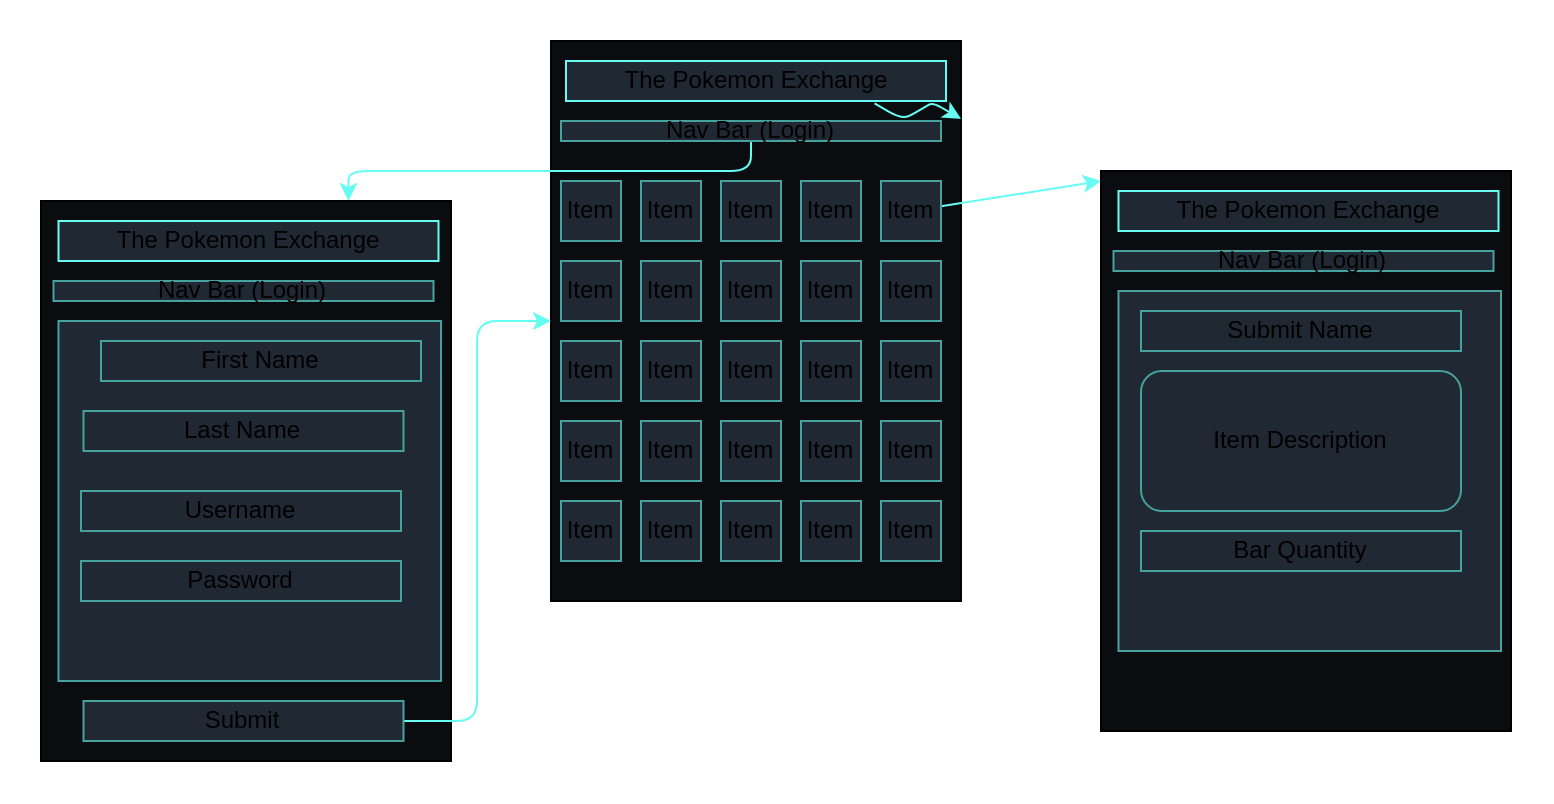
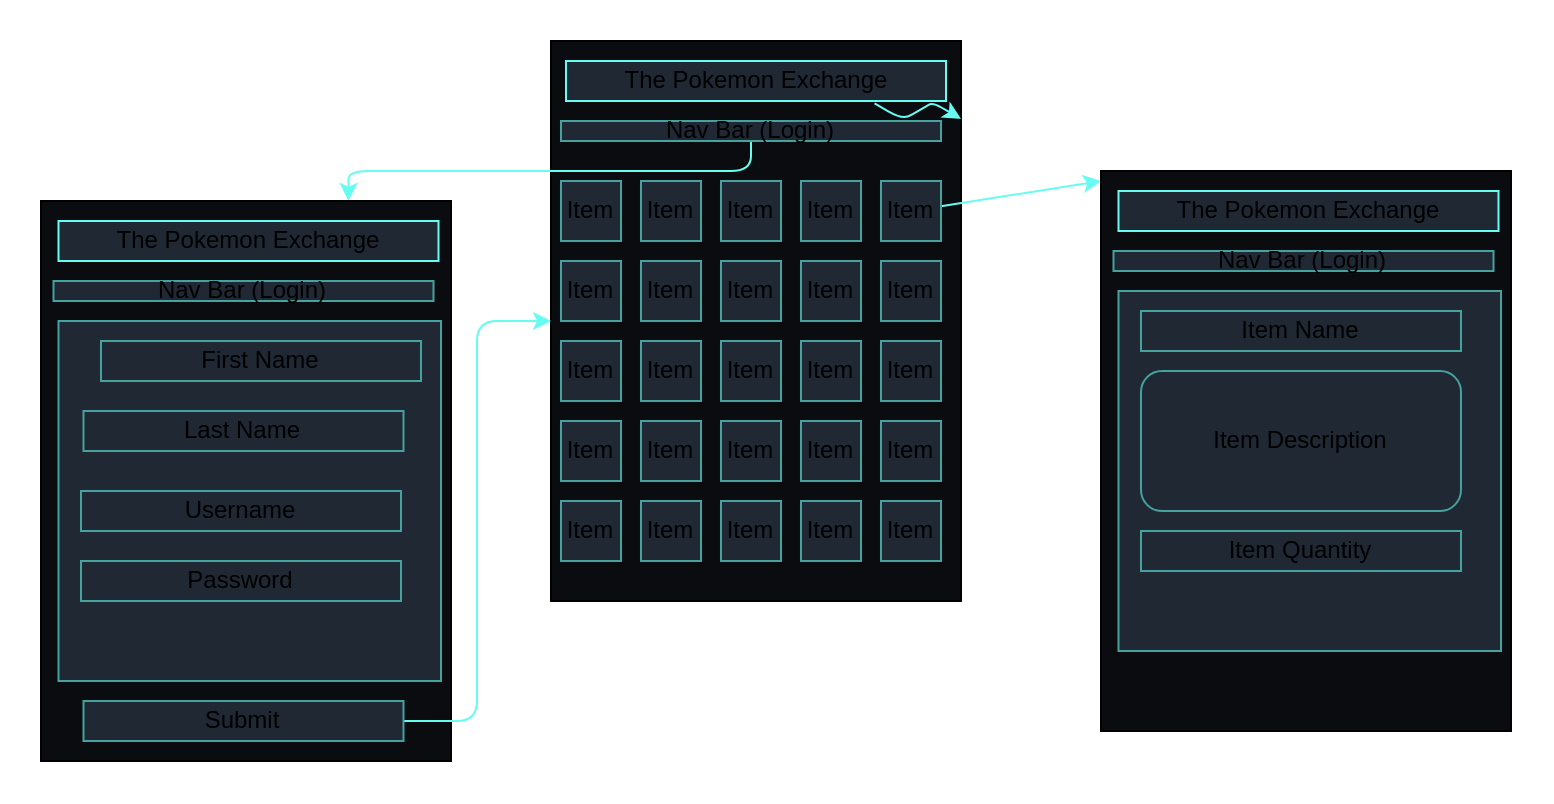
node "Submit Name": label "Submit Name" -> "Item Name"
node "Bar Quantity": label "Bar Quantity" -> "Item Quantity"
